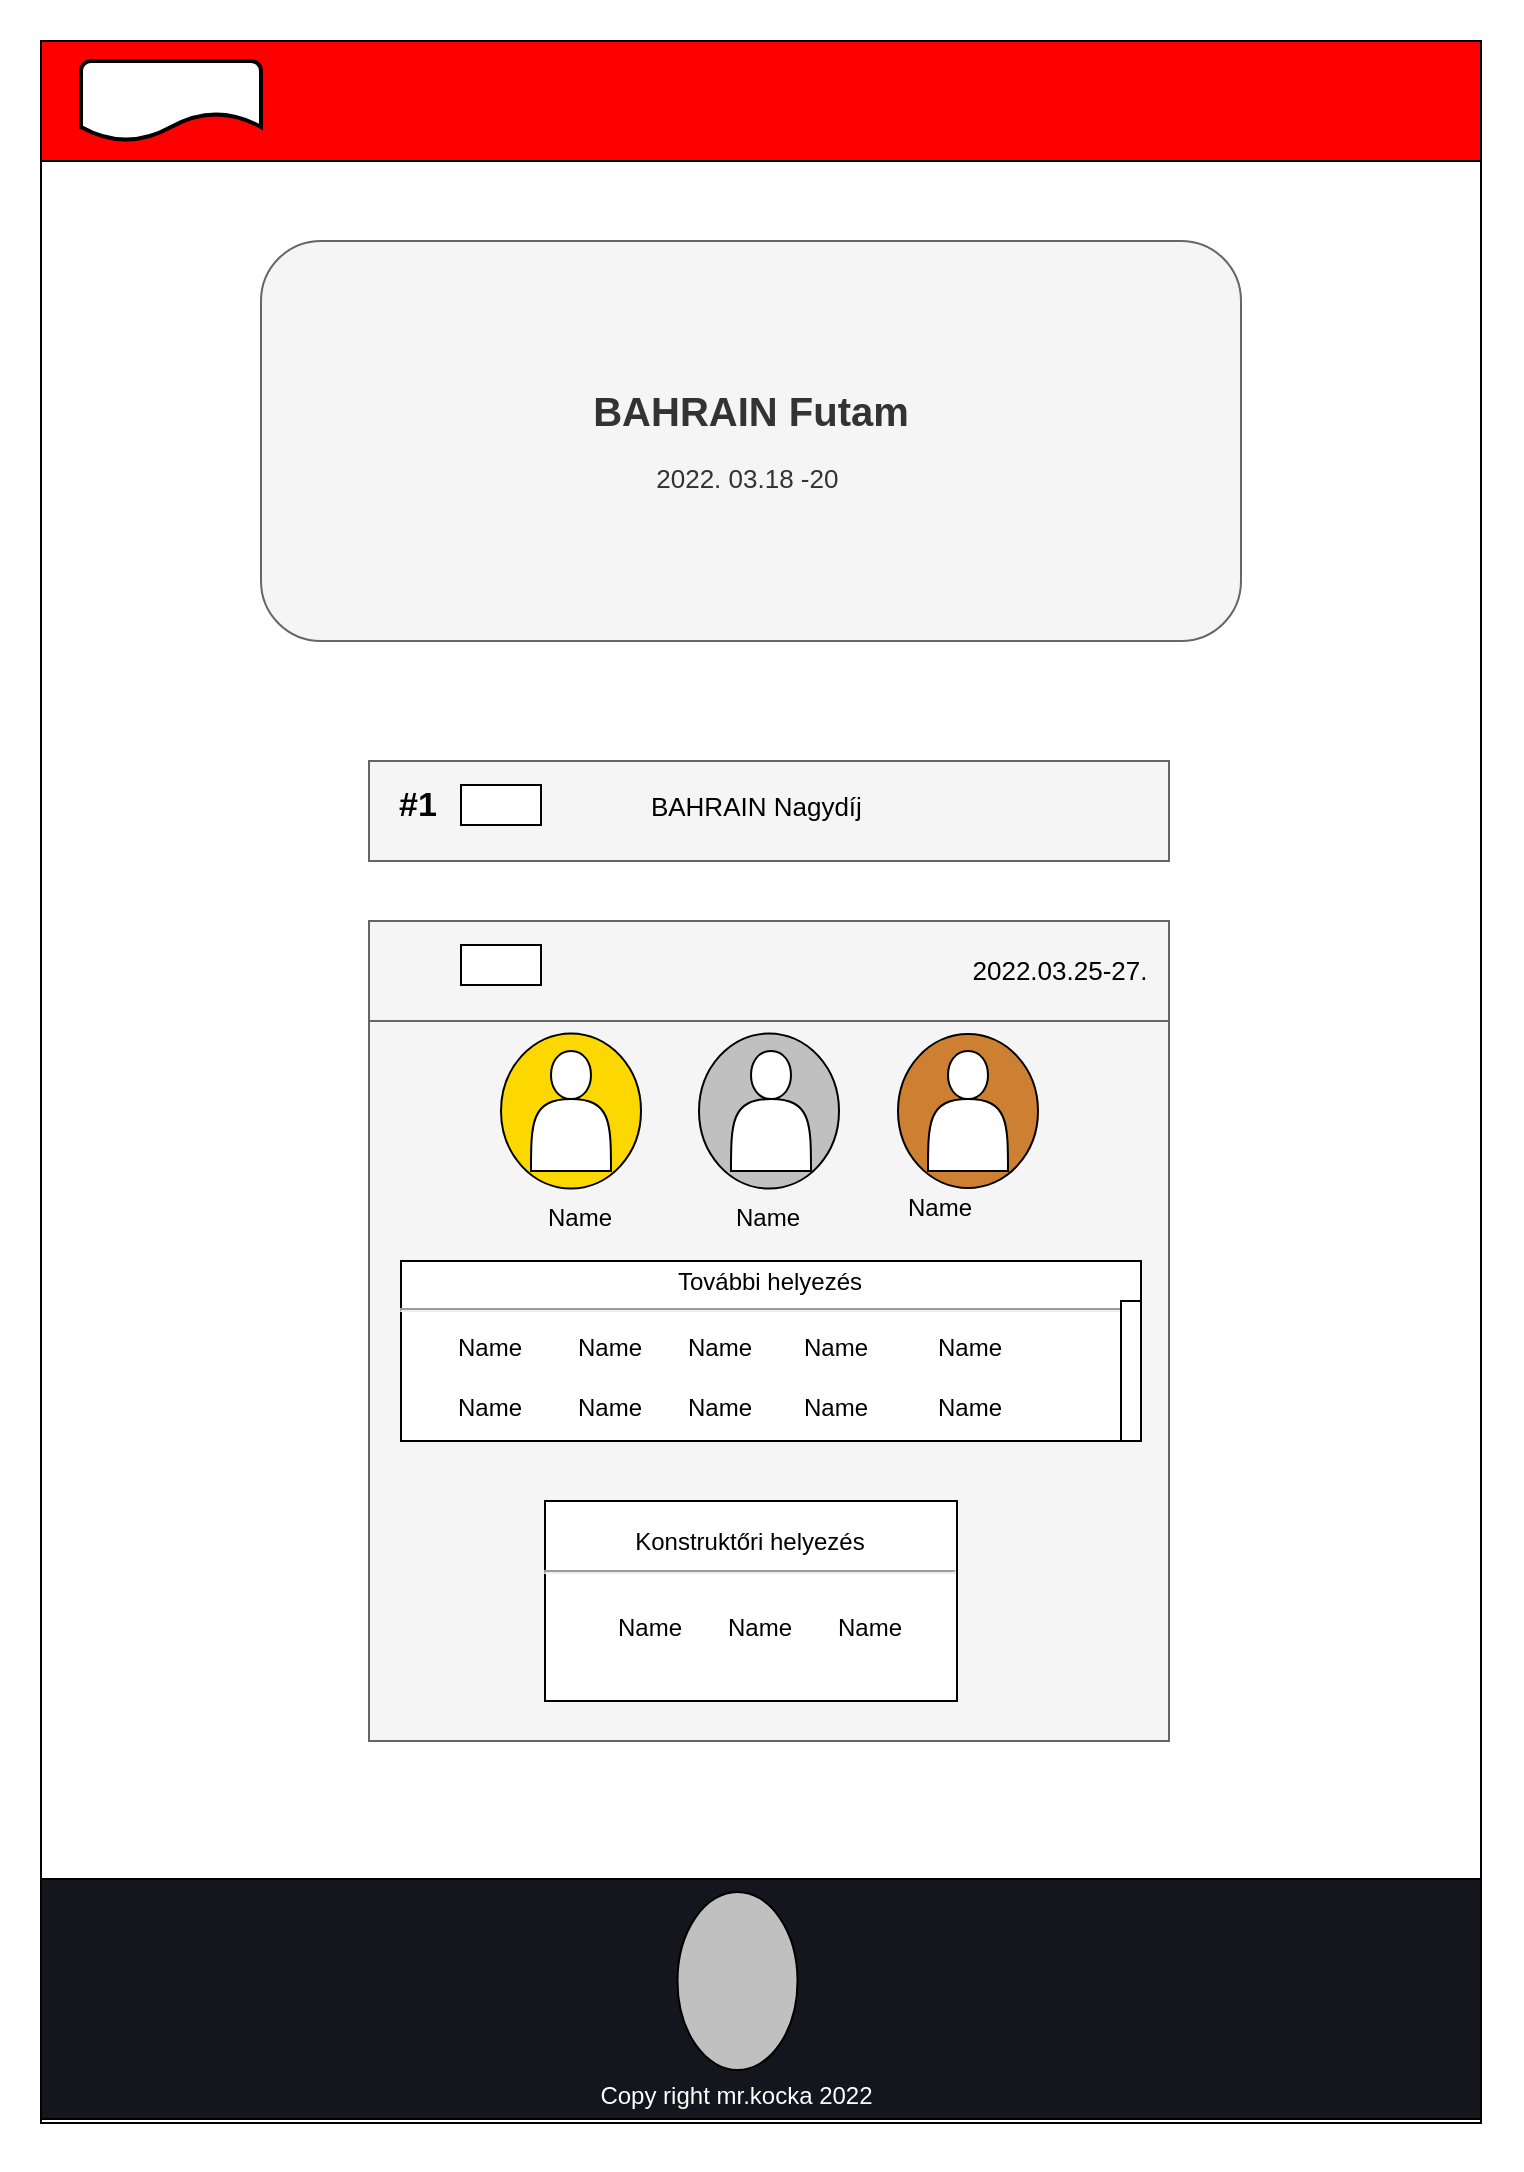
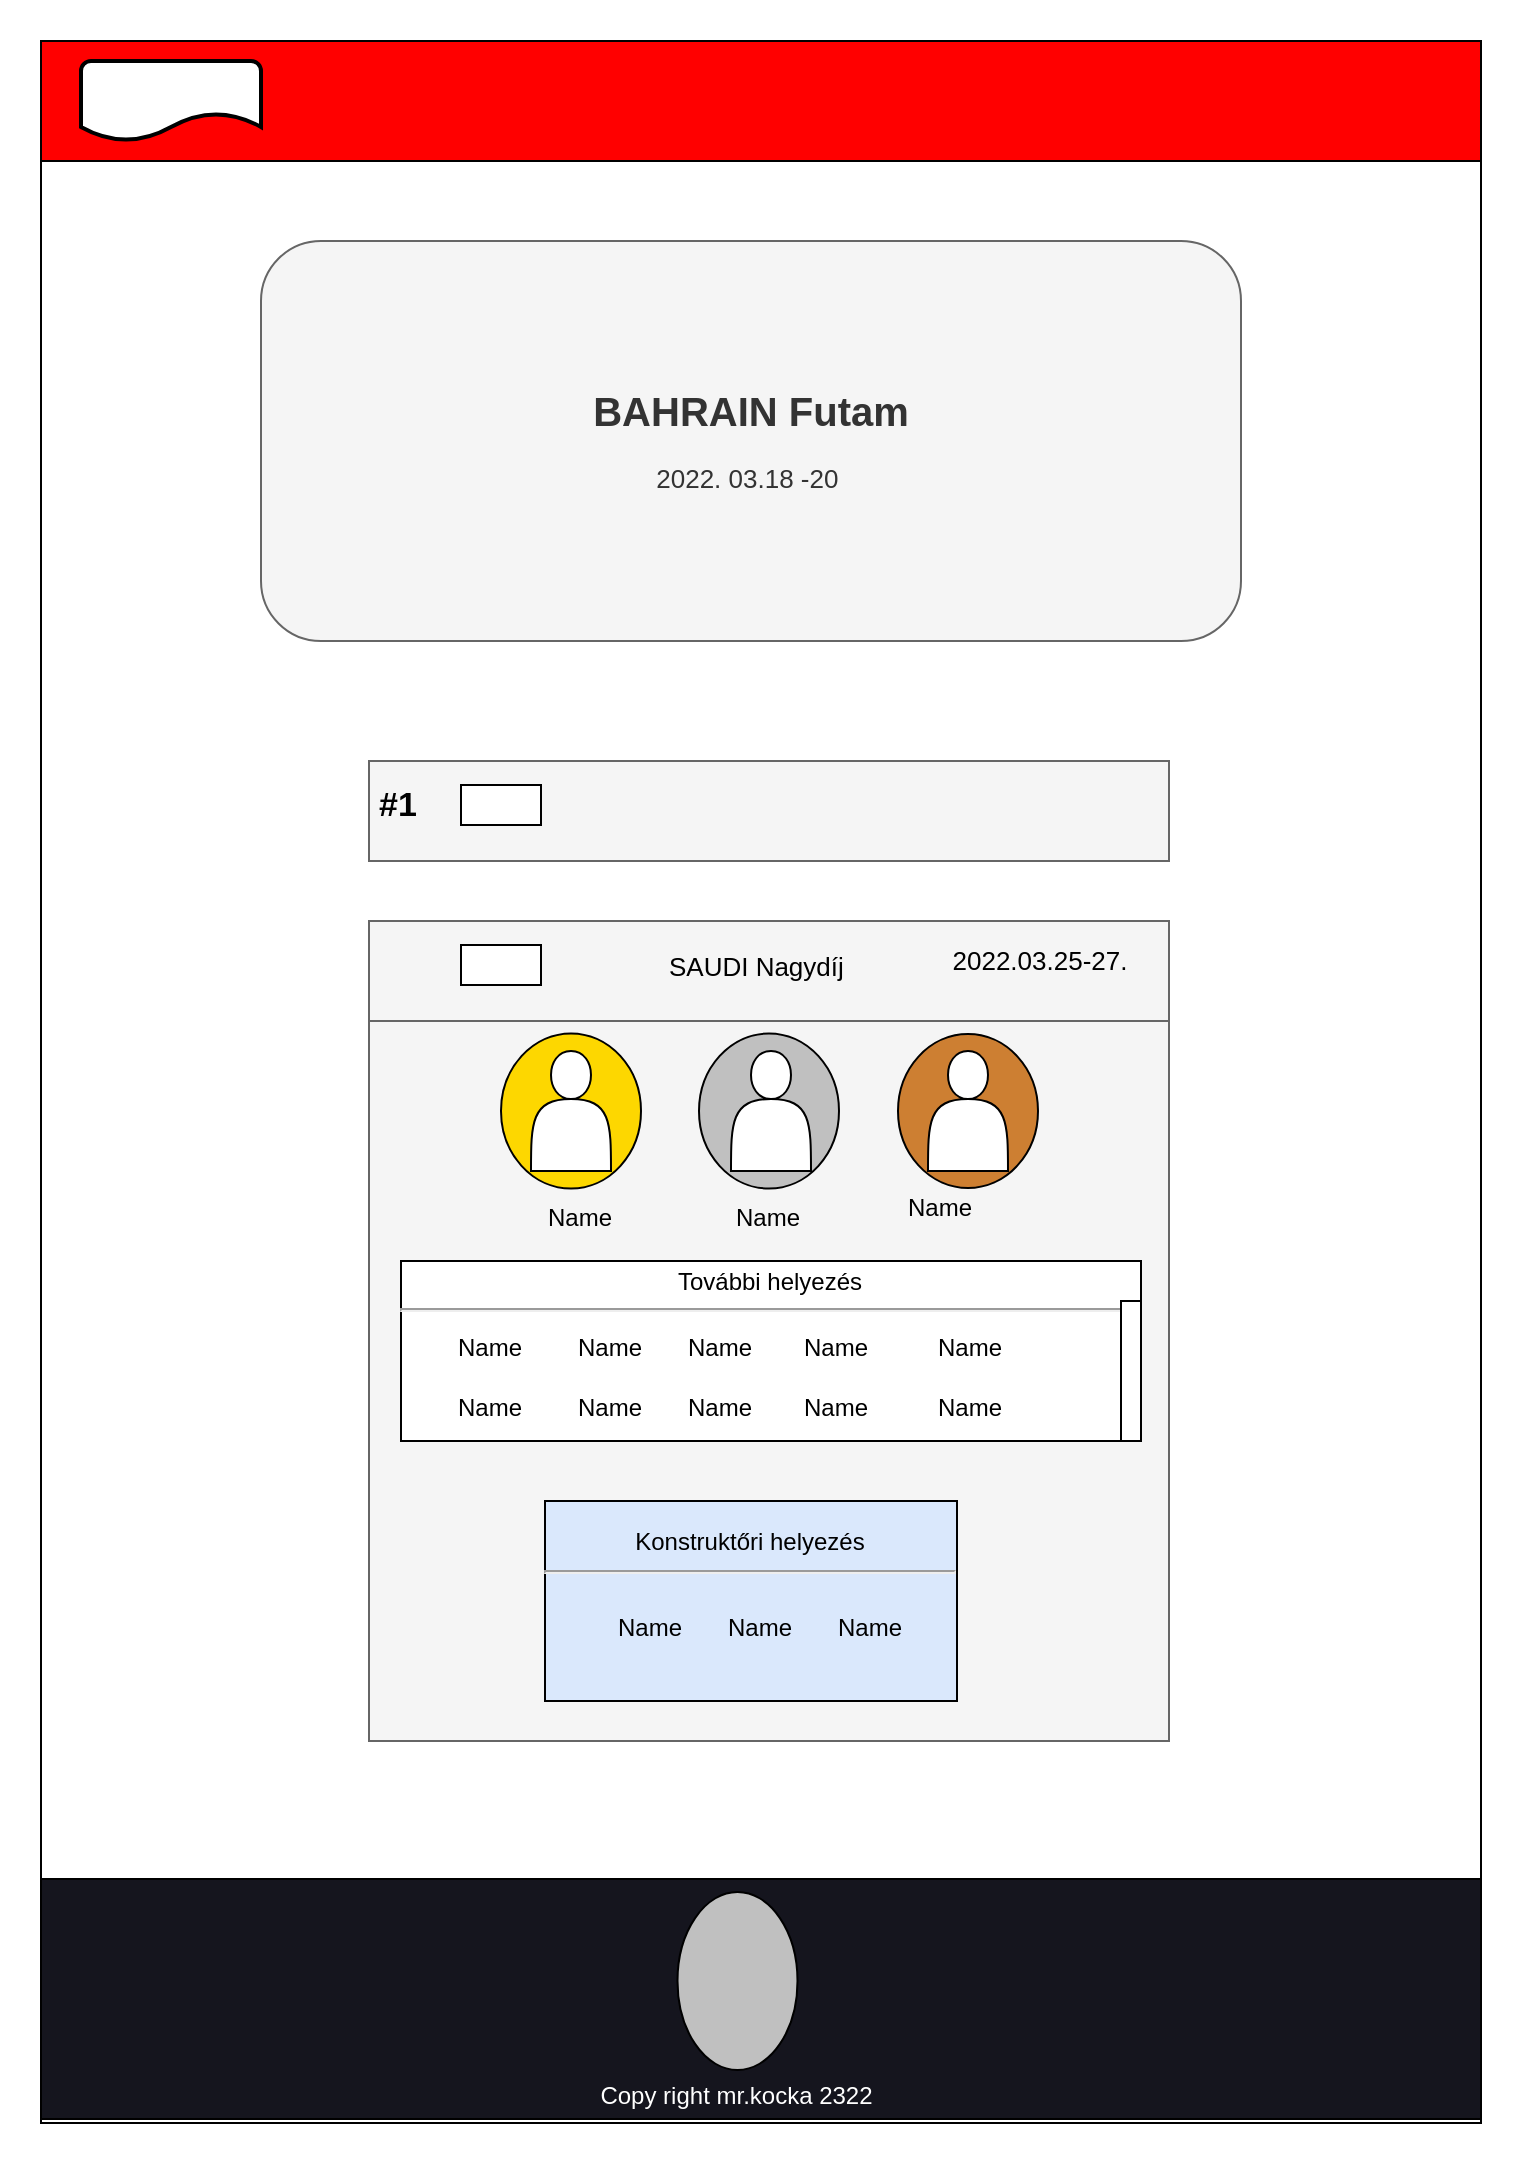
node "BAHRAIN Nagydíj": removed
node "#1": moved (419, 811) -> (399, 811)
node "SAUDI Nagydíj": added
node "2022.03.25-27.": moved (1061, 969) -> (1041, 959)
node "Konstruktőri helyezés": fillcolor #ffffff -> #dae8fc
node "Copy right mr.kocka 2022": label "Copy right mr.kocka 2022" -> "Copy right mr.kocka 2322"
